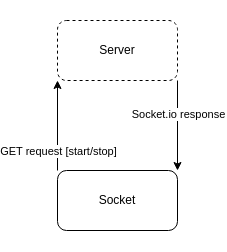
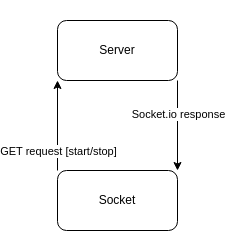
node "Server": style dashed -> solid
